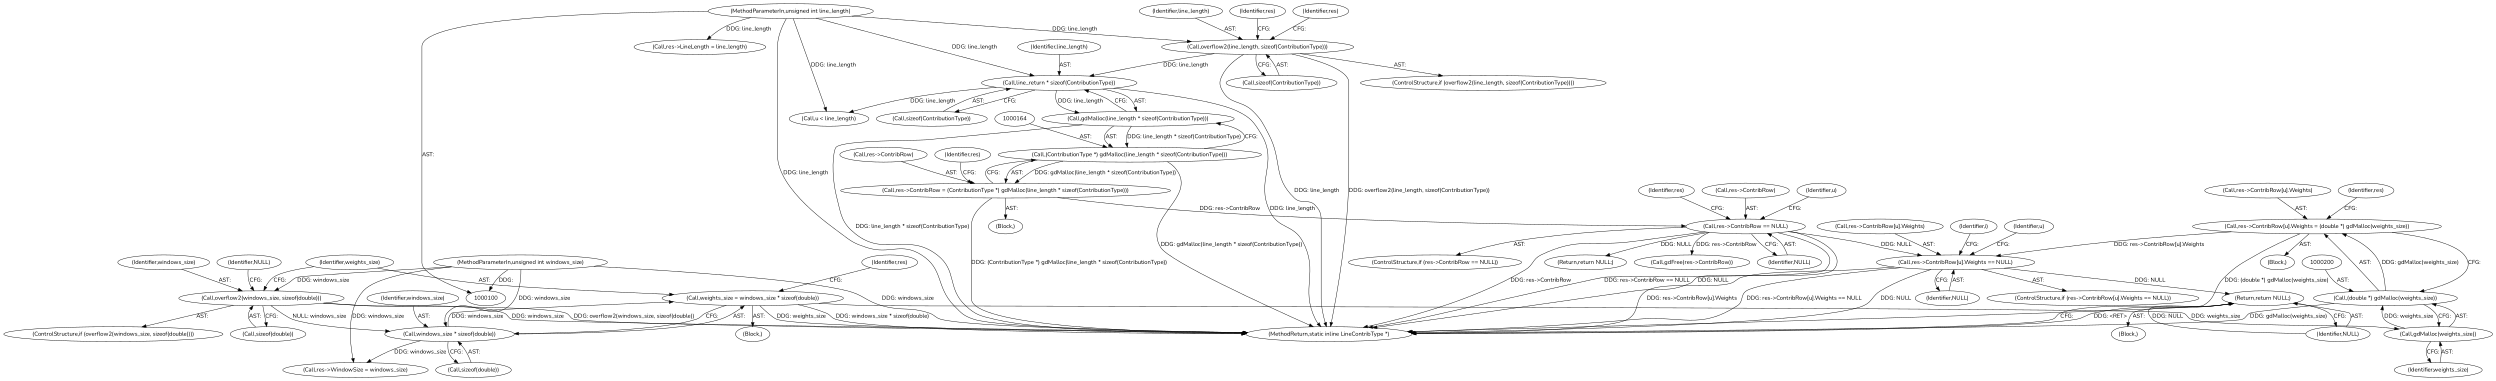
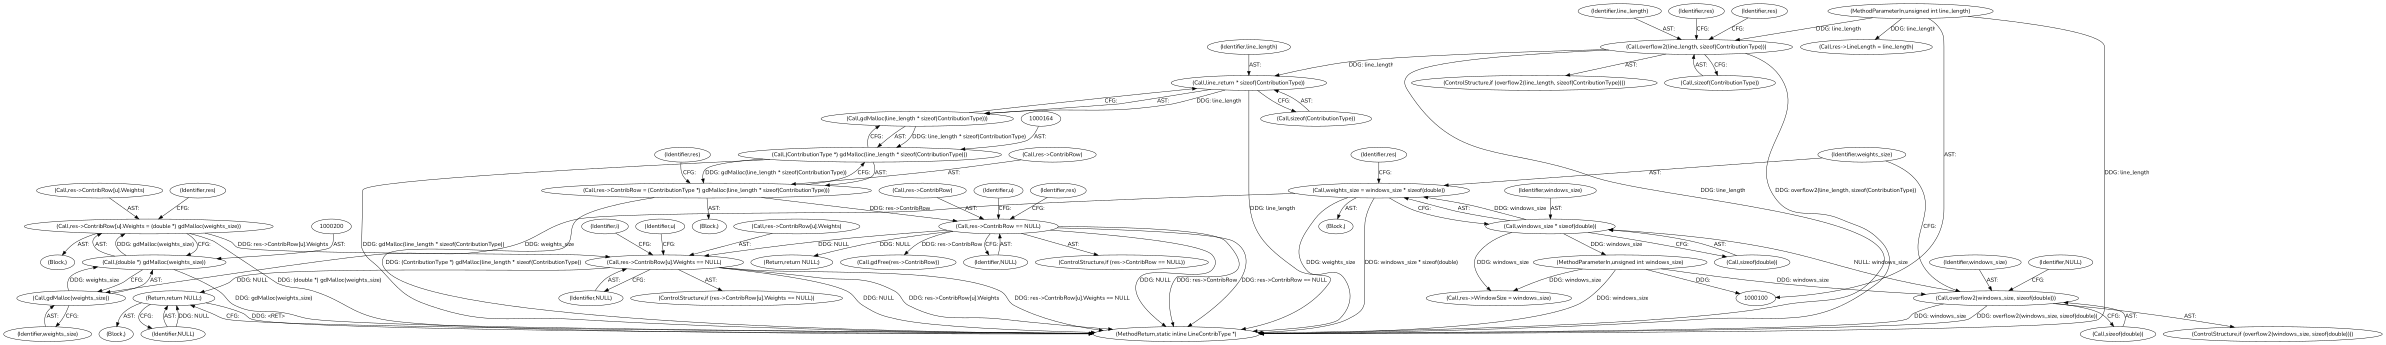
edge "(MethodParameterIn,unsigned int line_length)" -> "(Call,line_return * sizeof(ContributionType))": removed, label "DDG: line_length"
node "(Call,u < line_length)": removed
edge "(Call,gdMalloc(line_length * sizeof(ContributionType)))" -> "(MethodReturn,static inline LineContribType *)": removed, label "DDG: line_length * sizeof(ContributionType)"
edge "(MethodParameterIn,unsigned int windows_size)" -> "(Call,windows_size * sizeof(double))": reversed
